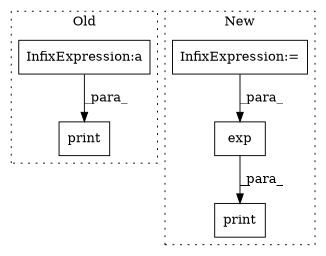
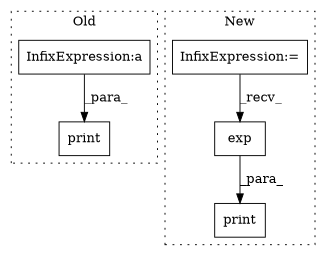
edge "InfixExpression:=" -> "exp": label "_para_" -> "_recv_"
